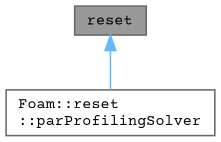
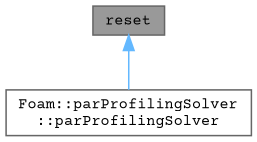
node "Foam::reset ::parProfilingSolver": label "Foam::reset ::parProfilingSolver" -> "Foam::parProfilingSolver ::parProfilingSolver"
